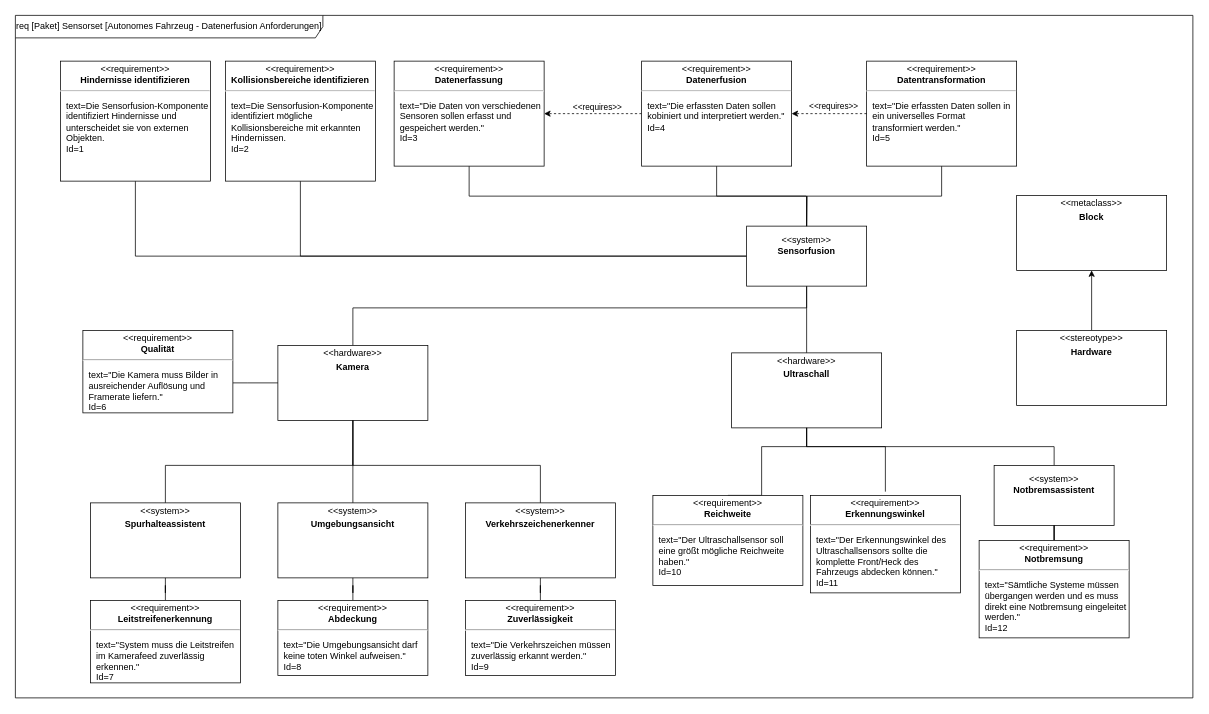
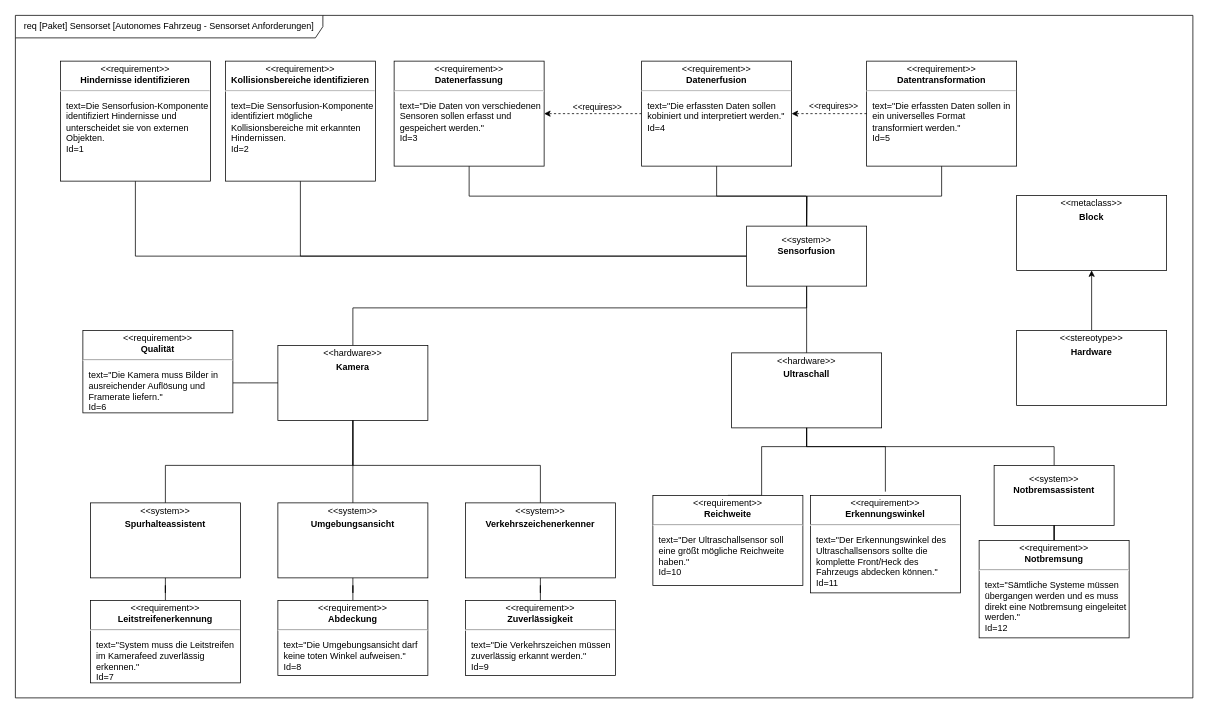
node "req [Paket] Sensorset [Autonomes Fahrzeug - Datenerfusion Anforderungen]": label "req [Paket] Sensorset [Autonomes Fahrzeug - Datenerfusion Anforderungen]" -> "req [Paket] Sensorset [Autonomes Fahrzeug - Sensorset Anforderungen]"
